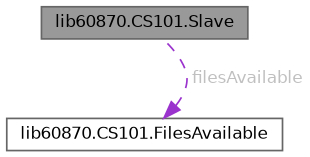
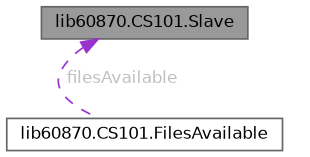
edge "lib60870.CS101.Slave" -> "lib60870.CS101.FilesAvailable": reversed
